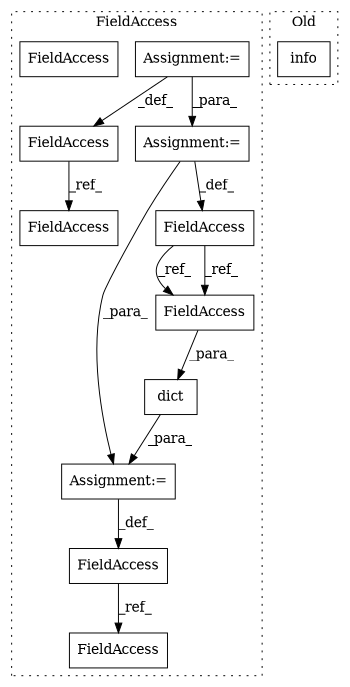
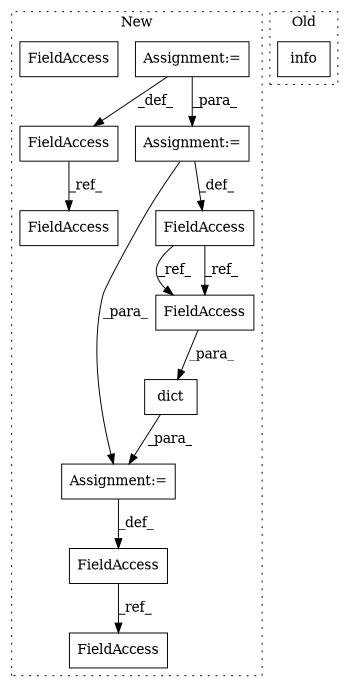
cluster "FieldAccess": label "FieldAccess" -> "New"
